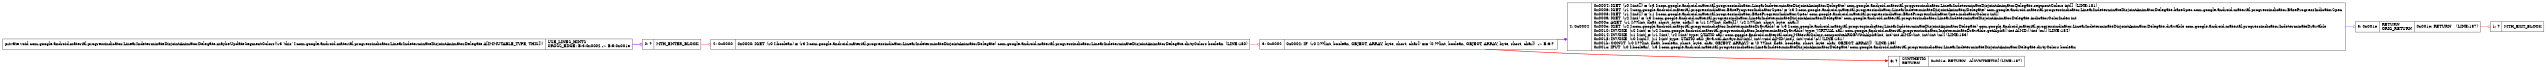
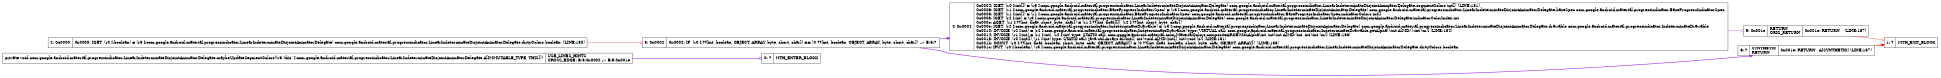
edge "0: ?" -> "2: 0x0000": removed
edge "6: ?" -> "1: ?": added
edge "3: 0x0002" -> "6: ?": color red -> purple
